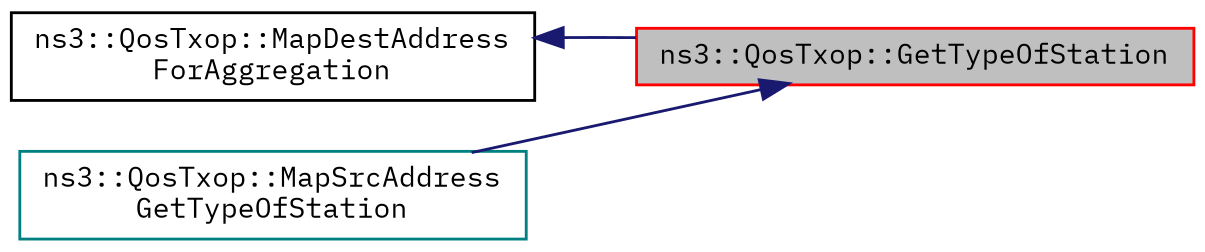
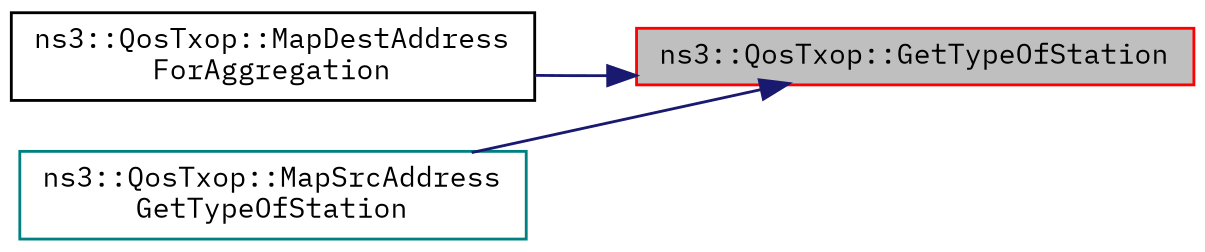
edge "ns3::QosTxop::GetTypeOfStation" -> "ns3::QosTxop::MapDestAddress ForAggregation": reversed
